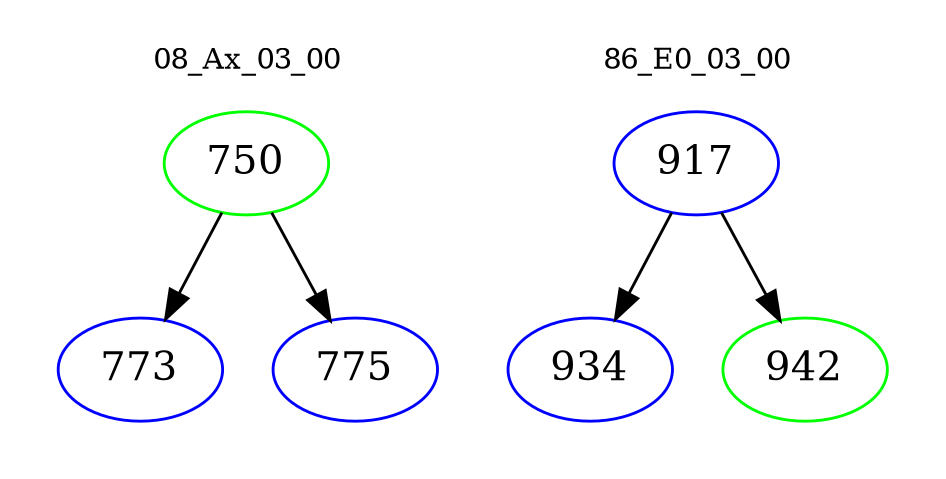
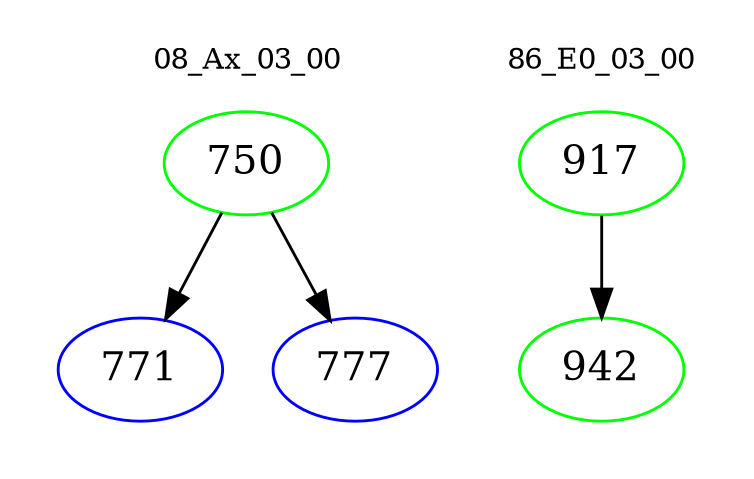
node "917": color blue -> green
node "773": label "773" -> "771"
node "775": label "775" -> "777"
node "934": removed
